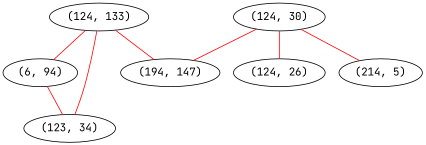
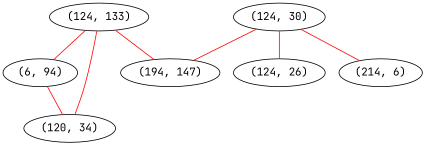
node "(214, 5)": label "(214, 5)" -> "(214, 6)"
node "(123, 34)": label "(123, 34)" -> "(120, 34)"
